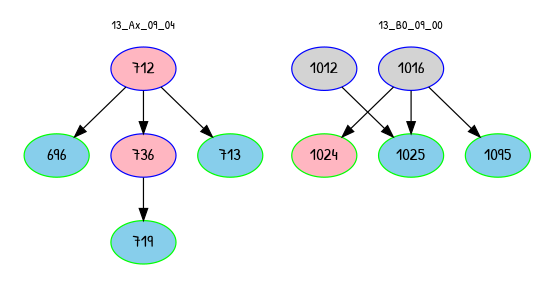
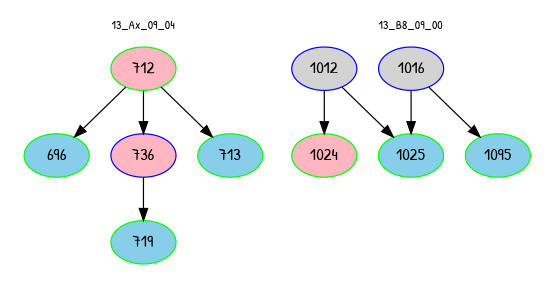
cluster "13_B0_09_00": label "13_B0_09_00" -> "13_B8_09_00"
node "712": color blue -> green
edge "1016" -> "1024": now "1012" -> "1024"
